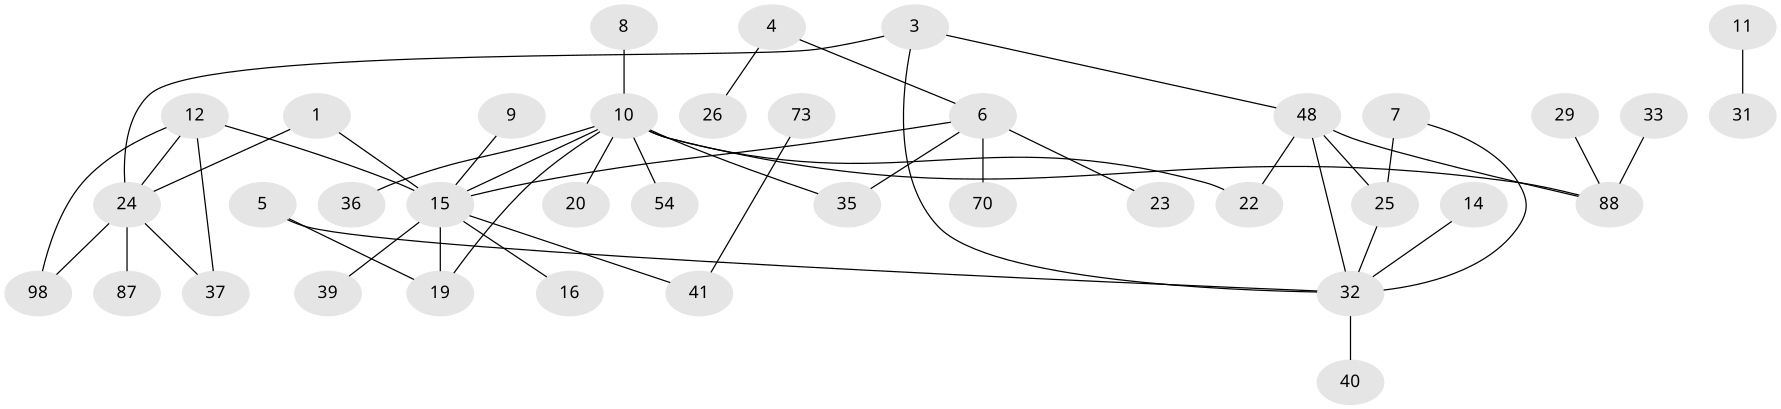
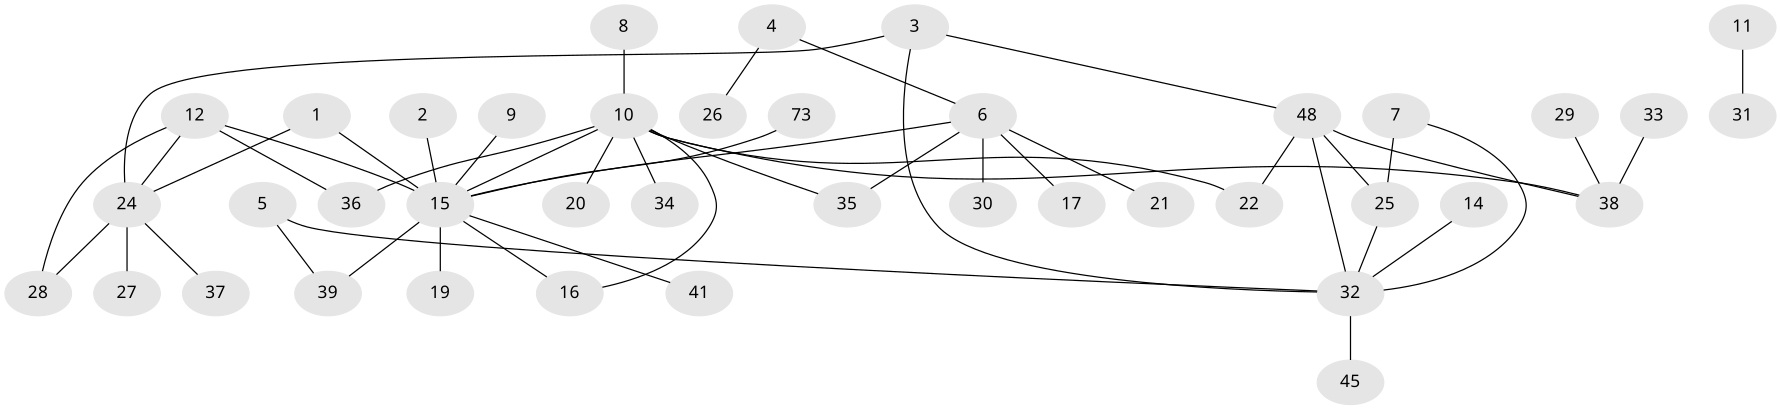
node "2": added
edge "10" -- "19": now "10" -- "16"
edge "12" -- "37": now "12" -- "36"
node "54": label "54" -> "34"
edge "73" -- "41": now "73" -- "15"
node "70": label "70" -> "30"
node "17": added
node "23": label "23" -> "21"
node "88": label "88" -> "38"
edge "5" -- "19": now "5" -- "39"
node "98": label "98" -> "28"
node "87": label "87" -> "27"
node "40": label "40" -> "45"
